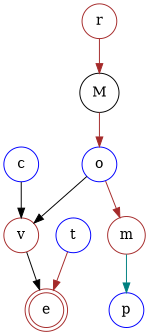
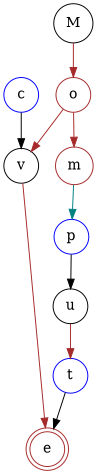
node "r": removed
node "o": color blue -> brown
edge "o" -> "v": color black -> brown
node "v": color brown -> black
edge "v" -> "e": color black -> brown
edge "t" -> "e": color brown -> black
node "u": added
